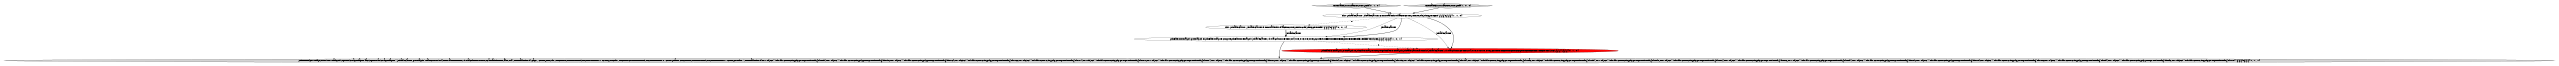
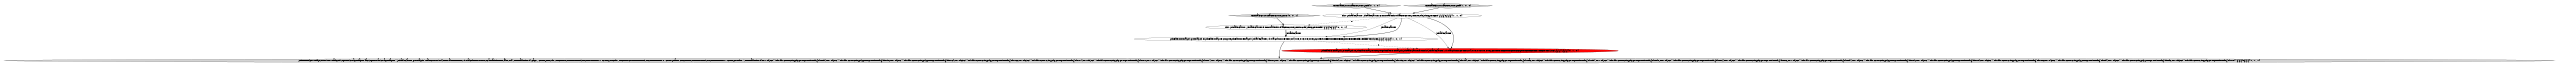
node "test_makeCursors_factToCountryInner['0', '0', '1']": added
